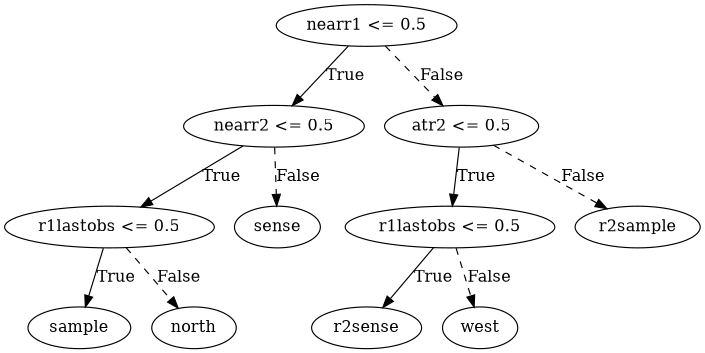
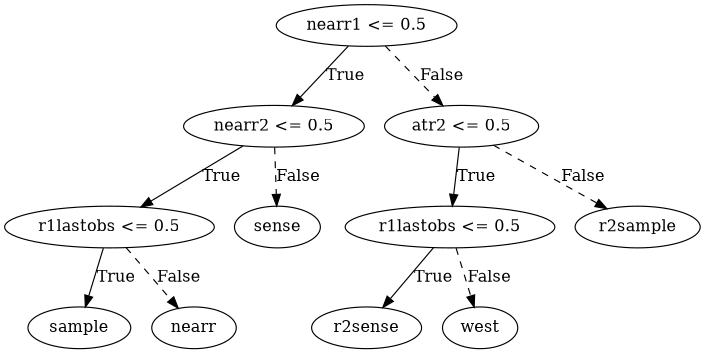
node "north": label "north" -> "nearr"
